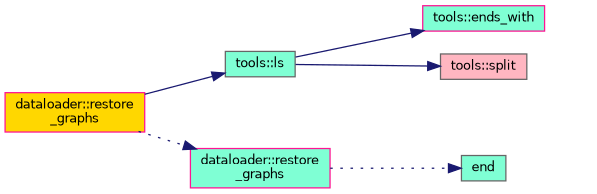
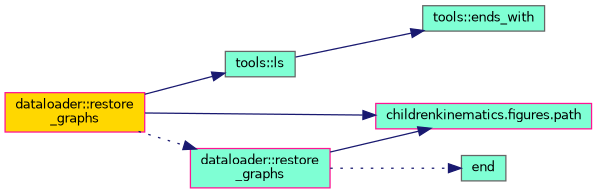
node "tools::ends_with": color deeppink -> gray40
node "tools::split": removed
node "childrenkinematics.figures.path": added
